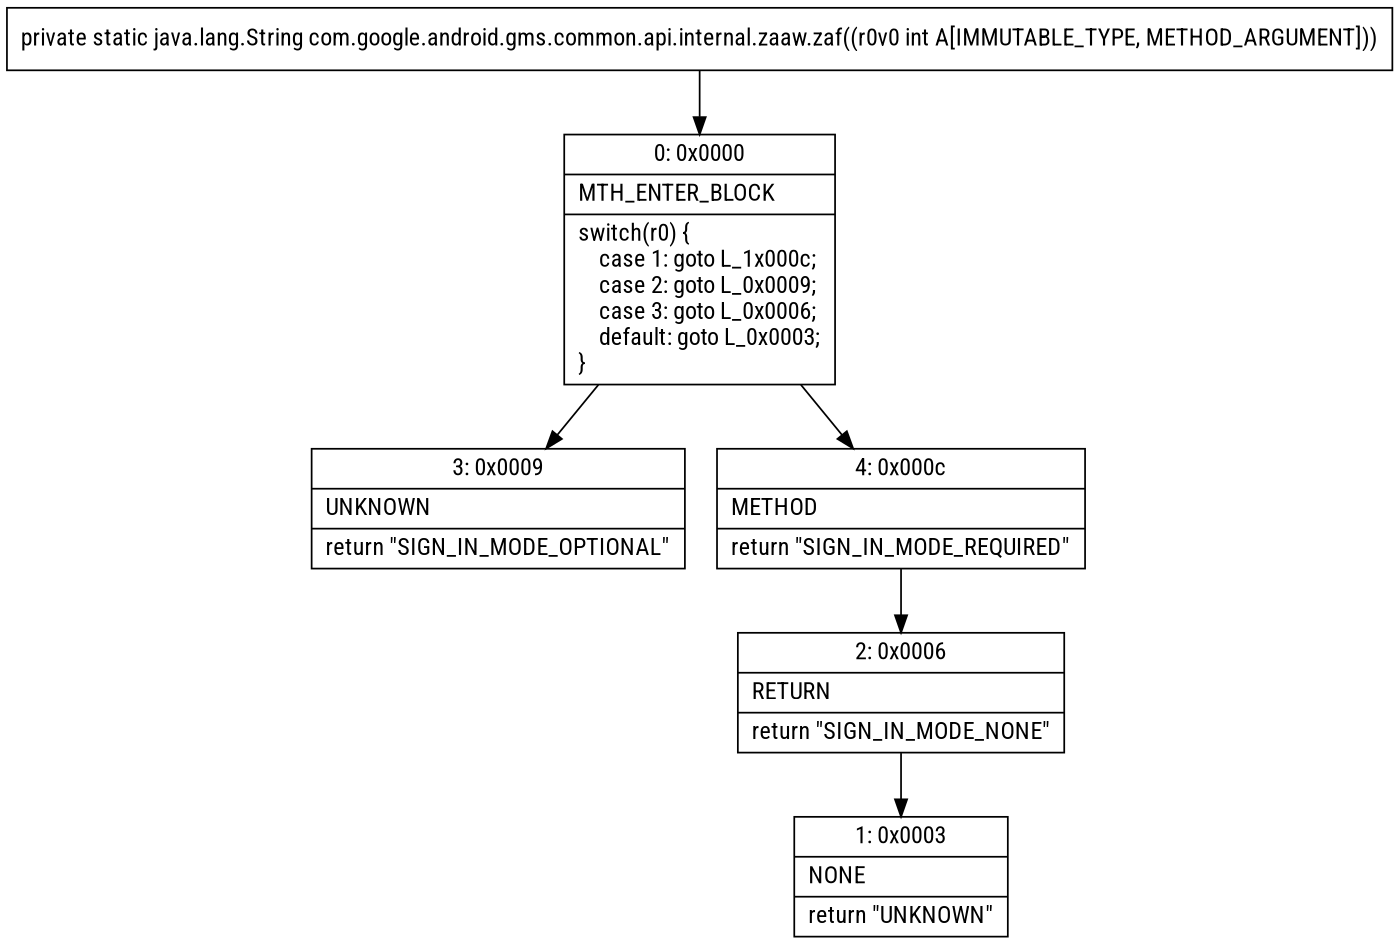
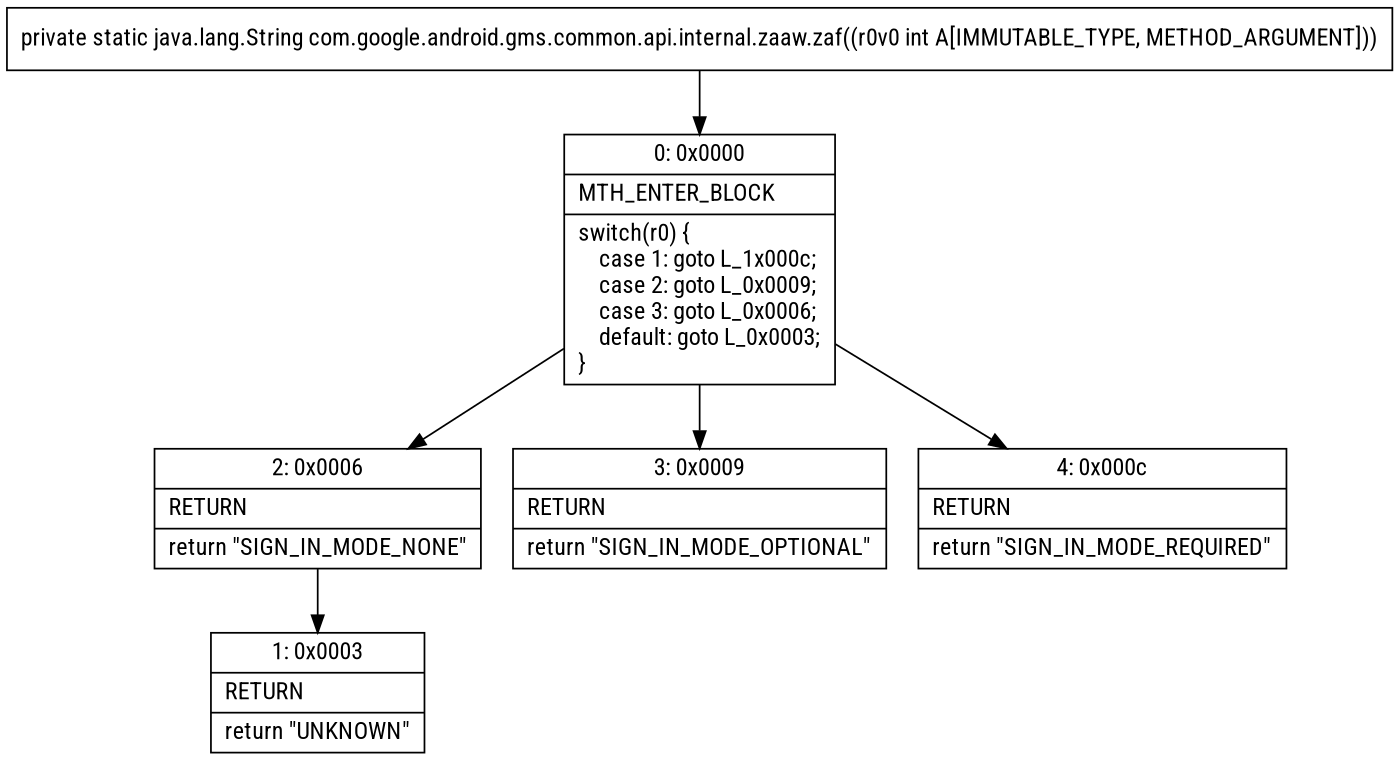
node "3: 0x0009": text "UNKNOWN" -> "RETURN"
node "4: 0x000c": text "METHOD" -> "RETURN"
edge "4: 0x000c" -> "2: 0x0006": now "0: 0x0000" -> "2: 0x0006"
node "1: 0x0003": text "NONE" -> "RETURN"
